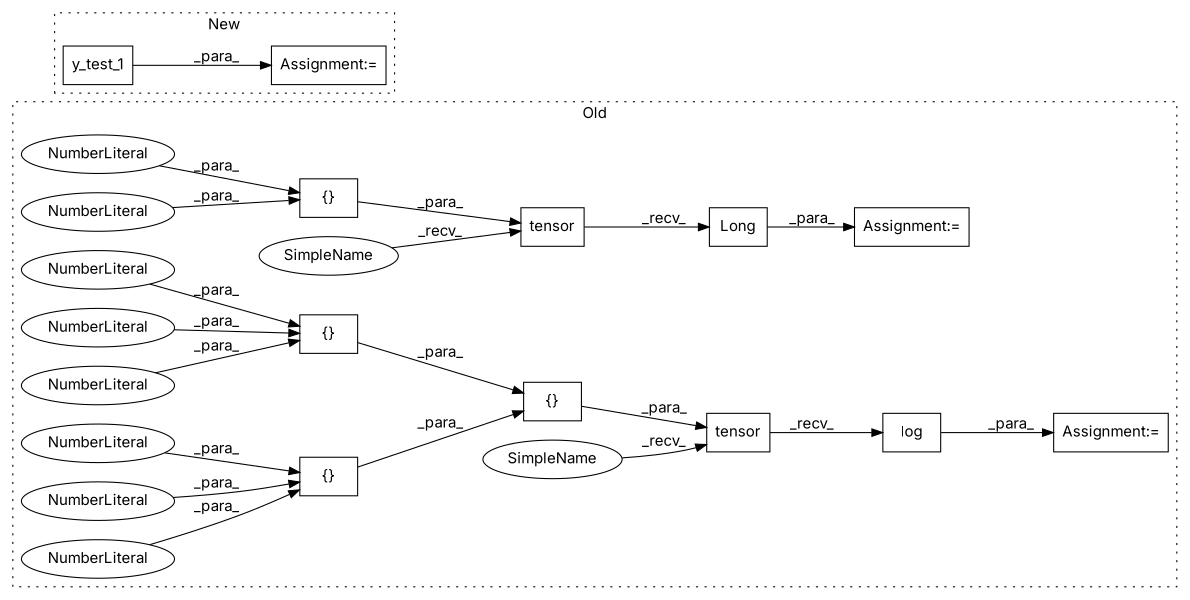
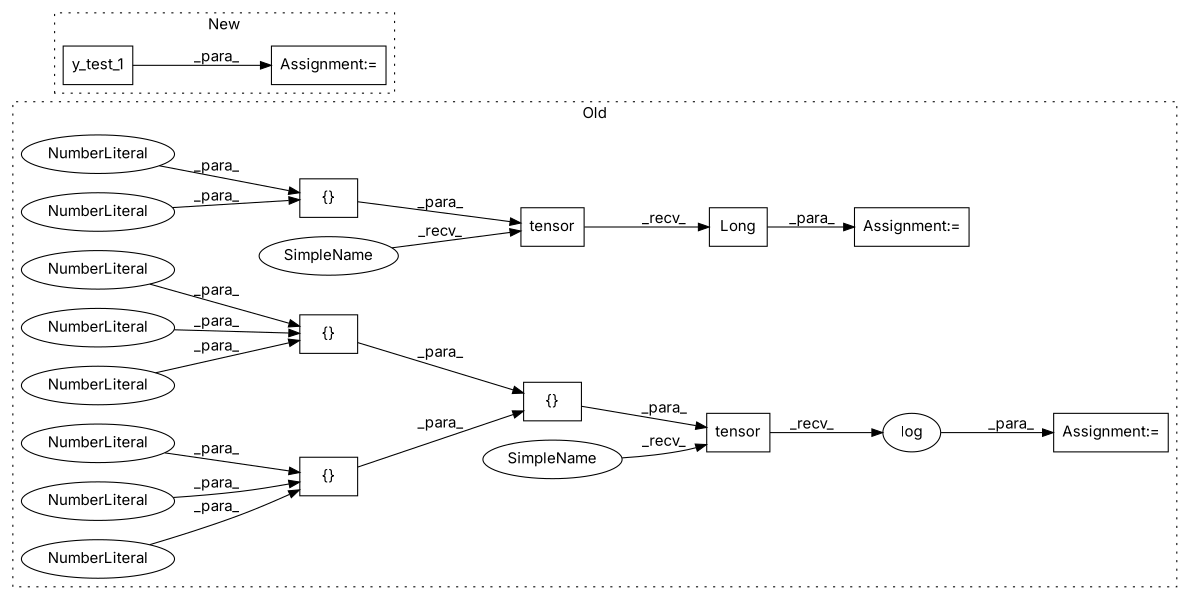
node "log": shape box -> ellipse
